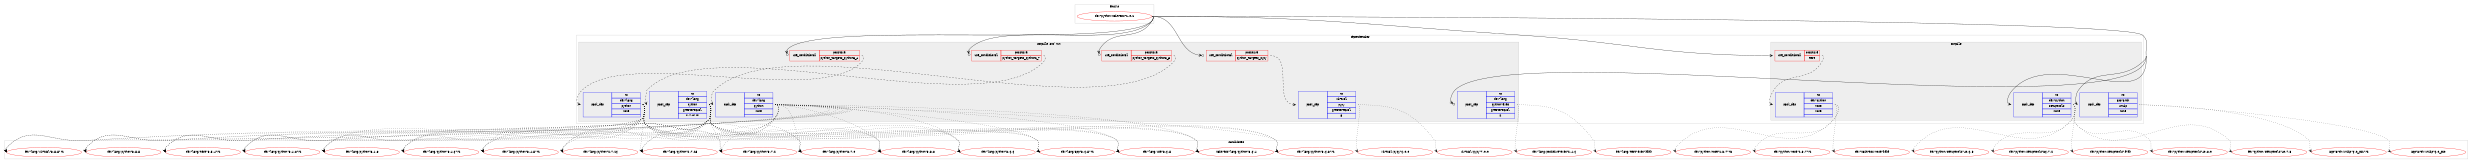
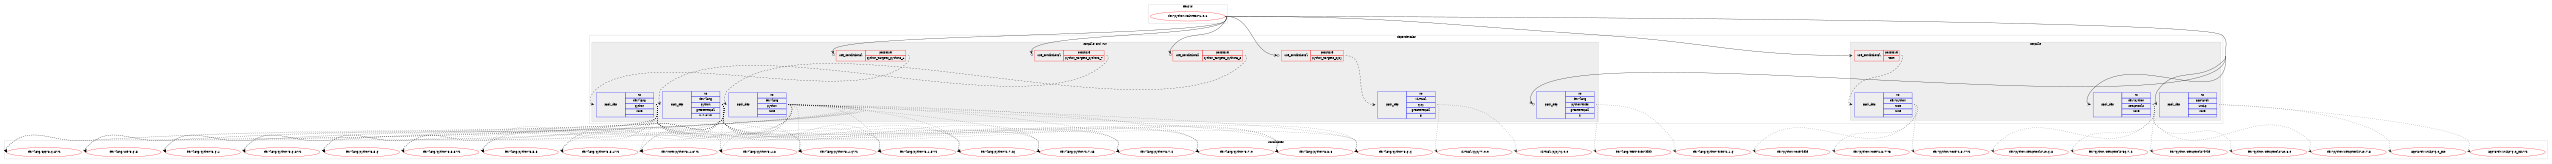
node "dev-lang/virtual-3.5.5-r1": label "dev-lang/virtual-3.5.5-r1" -> "dev-lang/python-3.5.5-r1"
node "dev-lang/test-3.5.4-r1": label "dev-lang/test-3.5.4-r1" -> "dev-lang/python-3.5.4-r1"
node "dev-lang/python-3.4.8-r1": label "dev-lang/python-3.4.8-r1" -> "dev-none/python-3.4.8-r1"
node "dev-lang/python-3.5.6": added
node "waitress-lang/python-3.6.4": label "waitress-lang/python-3.6.4" -> "dev-lang/python-3.6.4"
node "dev-lang/positive-exec-2.4.6": label "dev-lang/positive-exec-2.4.6" -> "dev-lang/python-exec-2.4.6"
node "dev-waitress/nose-9999": label "dev-waitress/nose-9999" -> "dev-python/nose-9999"
